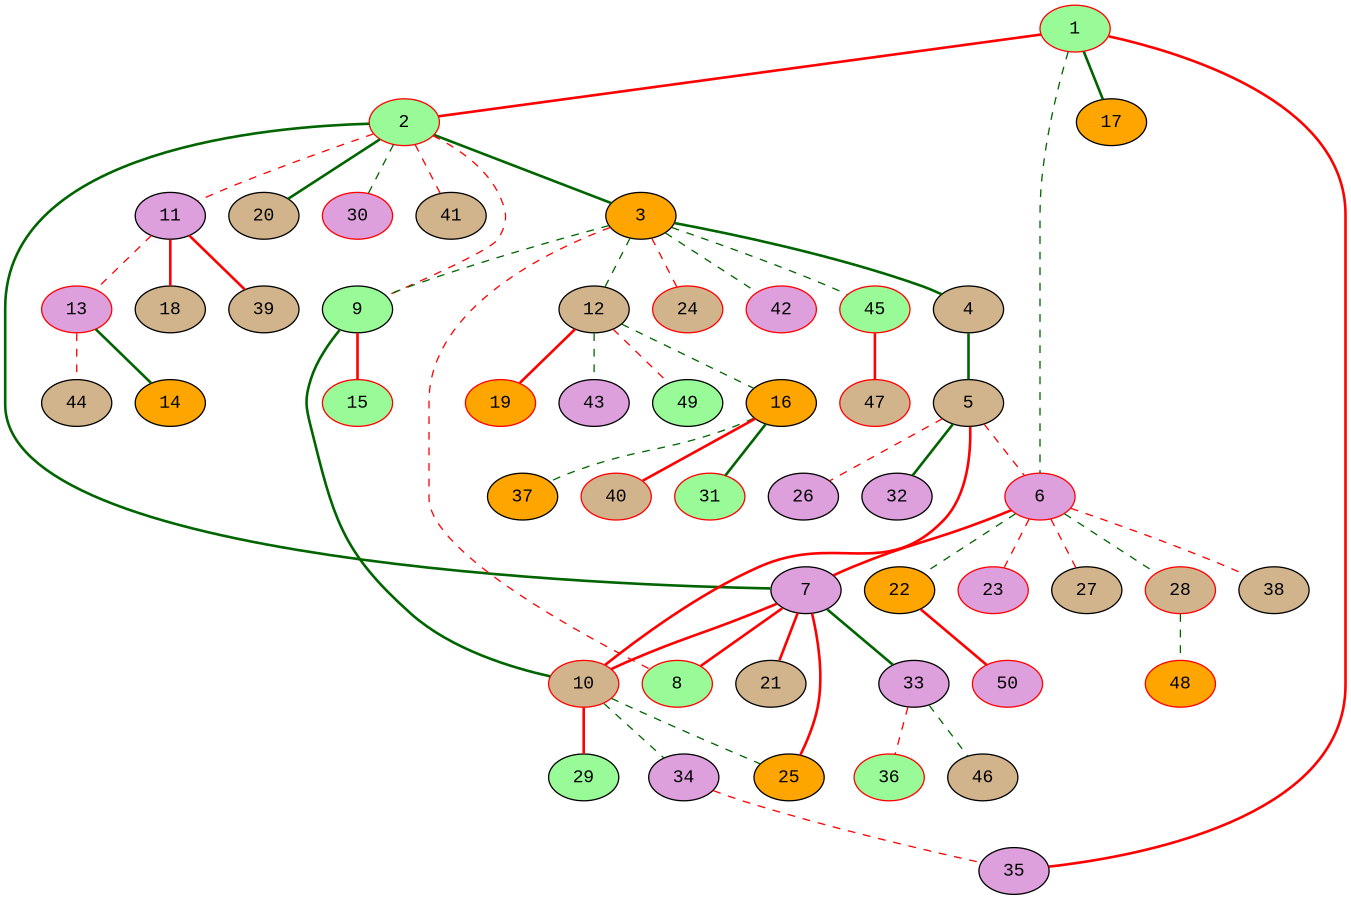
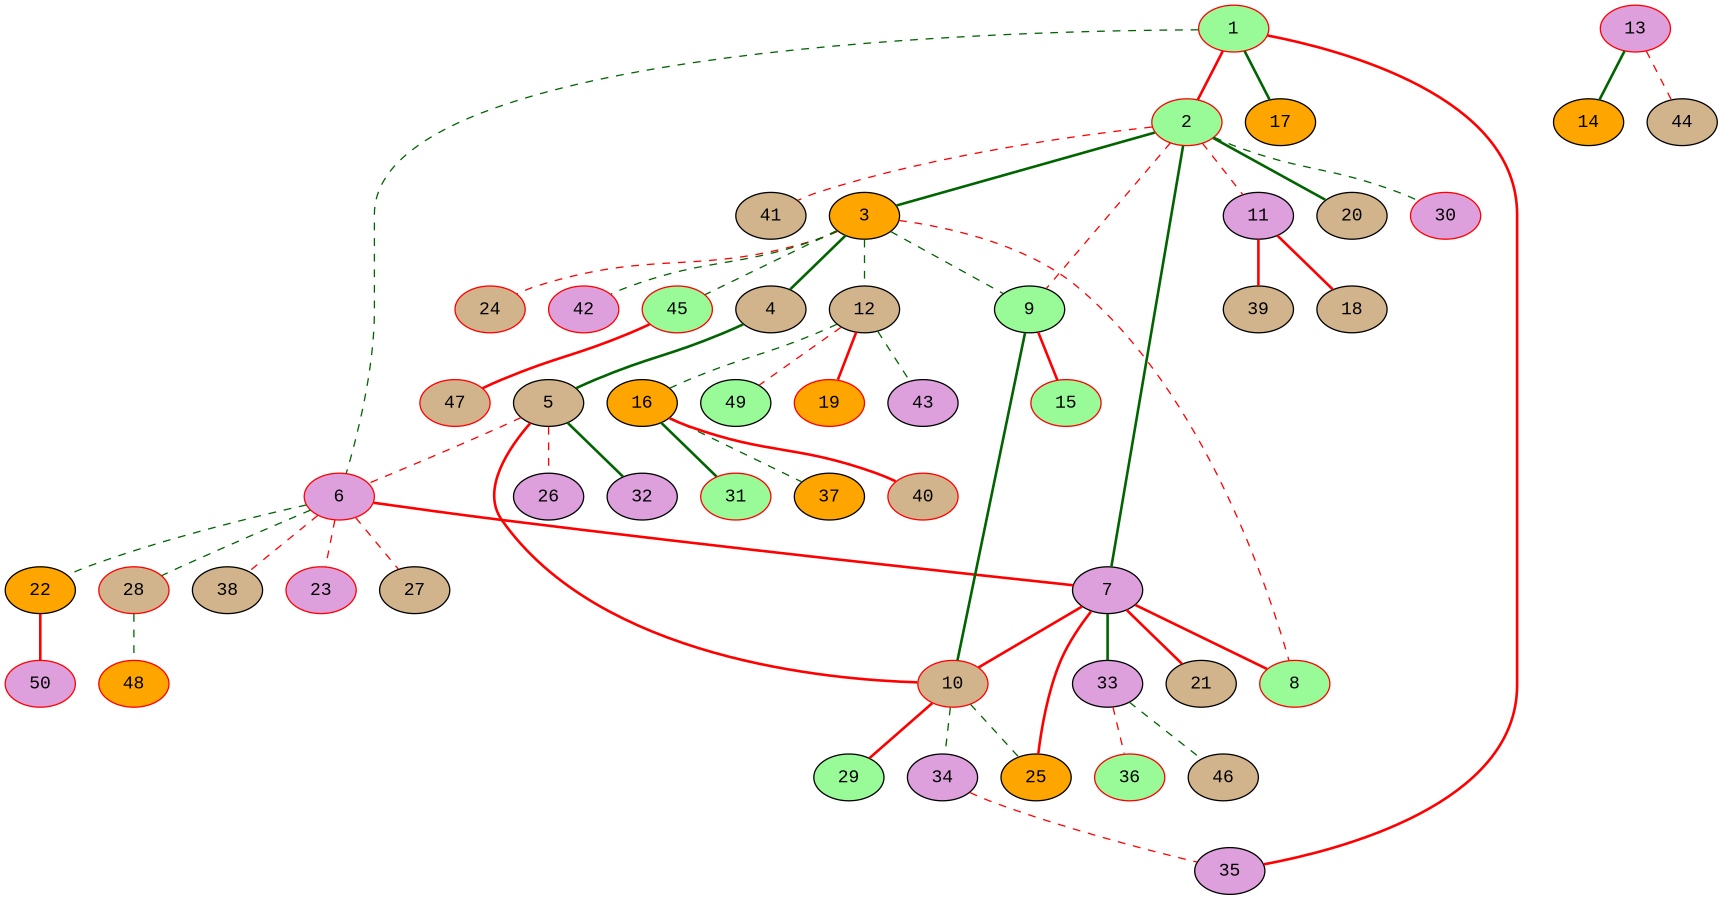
edge "11" -- "13": removed
